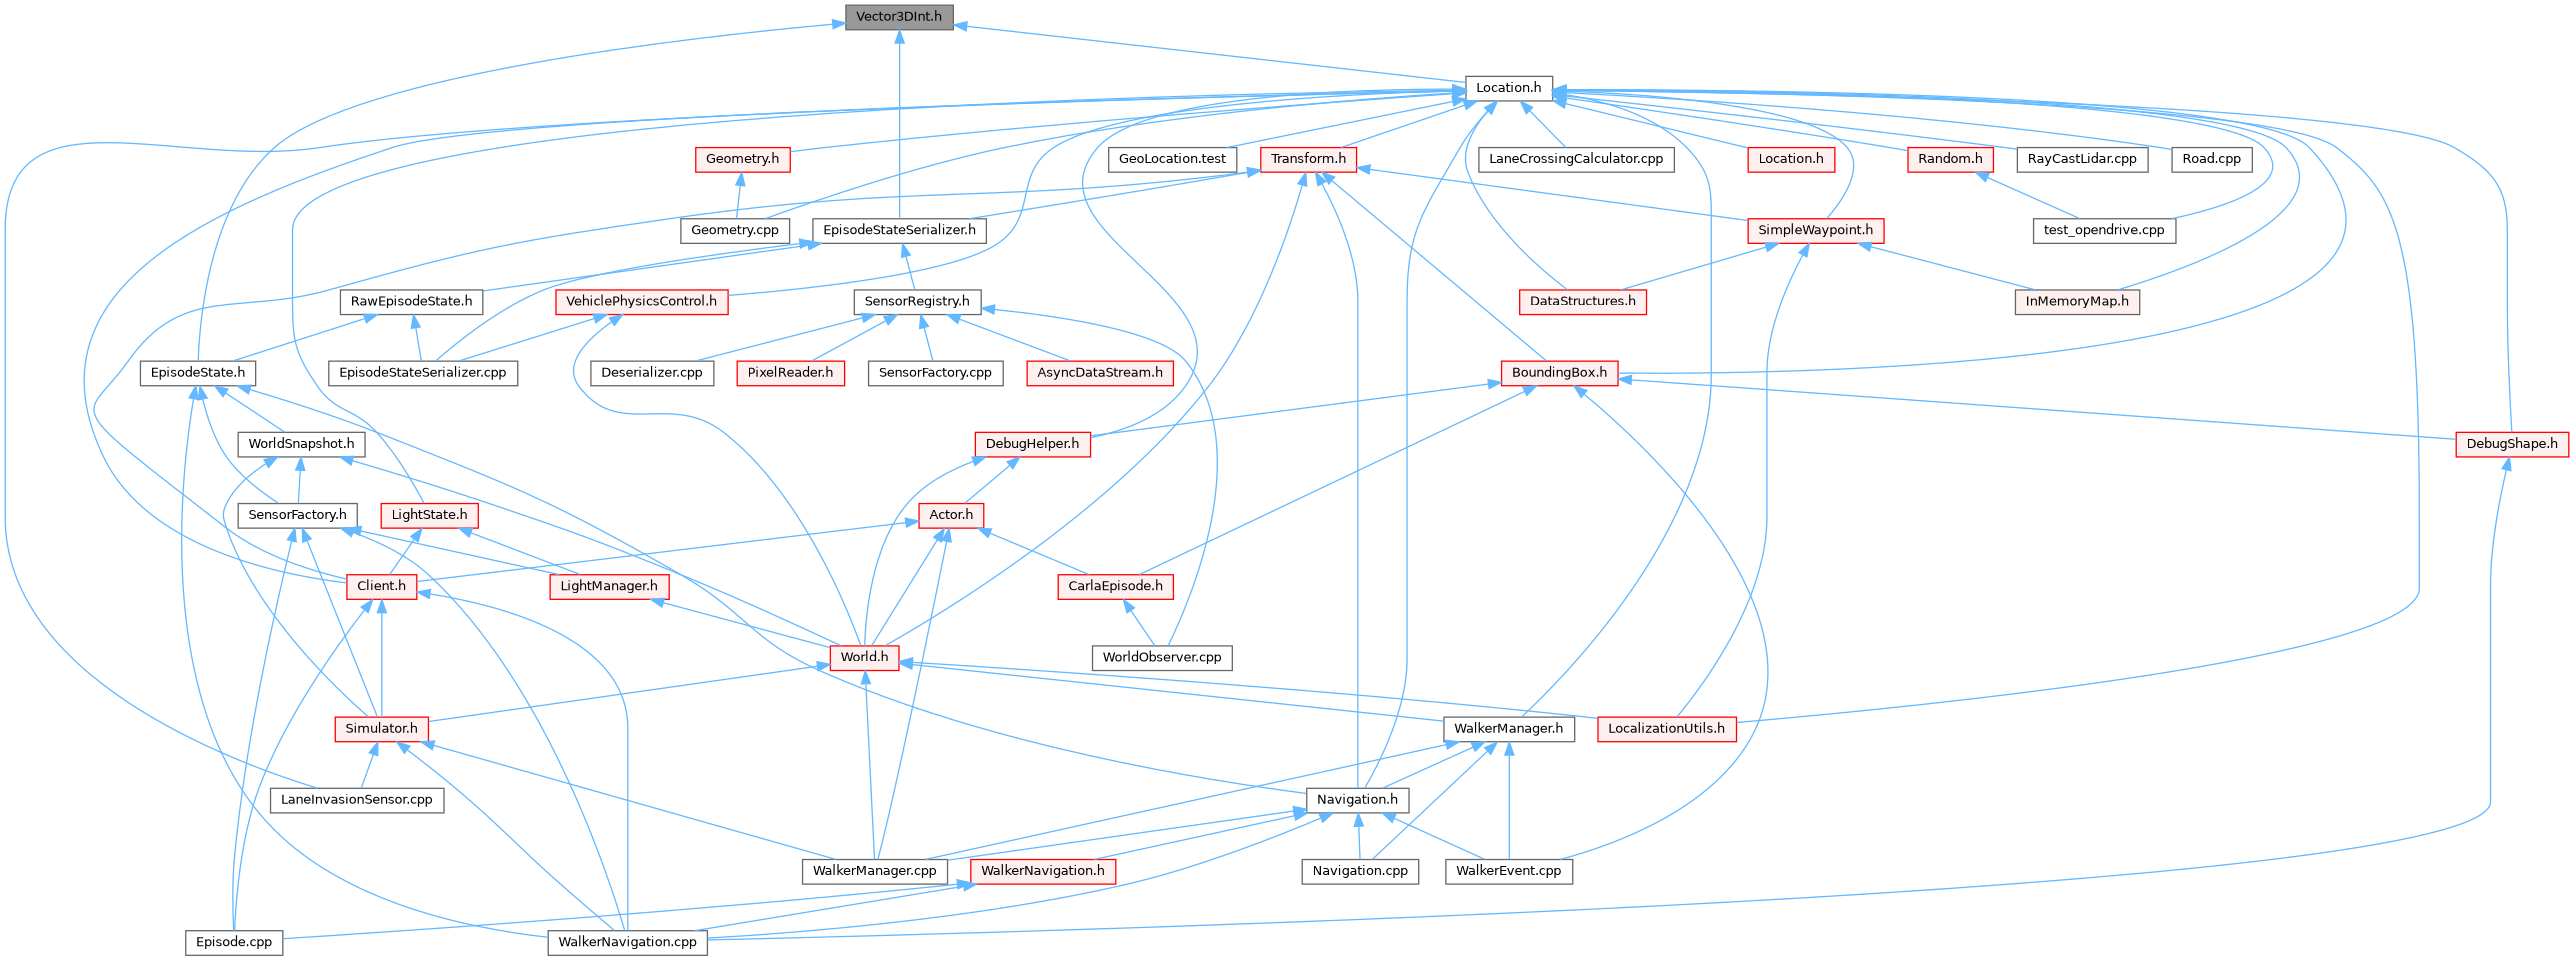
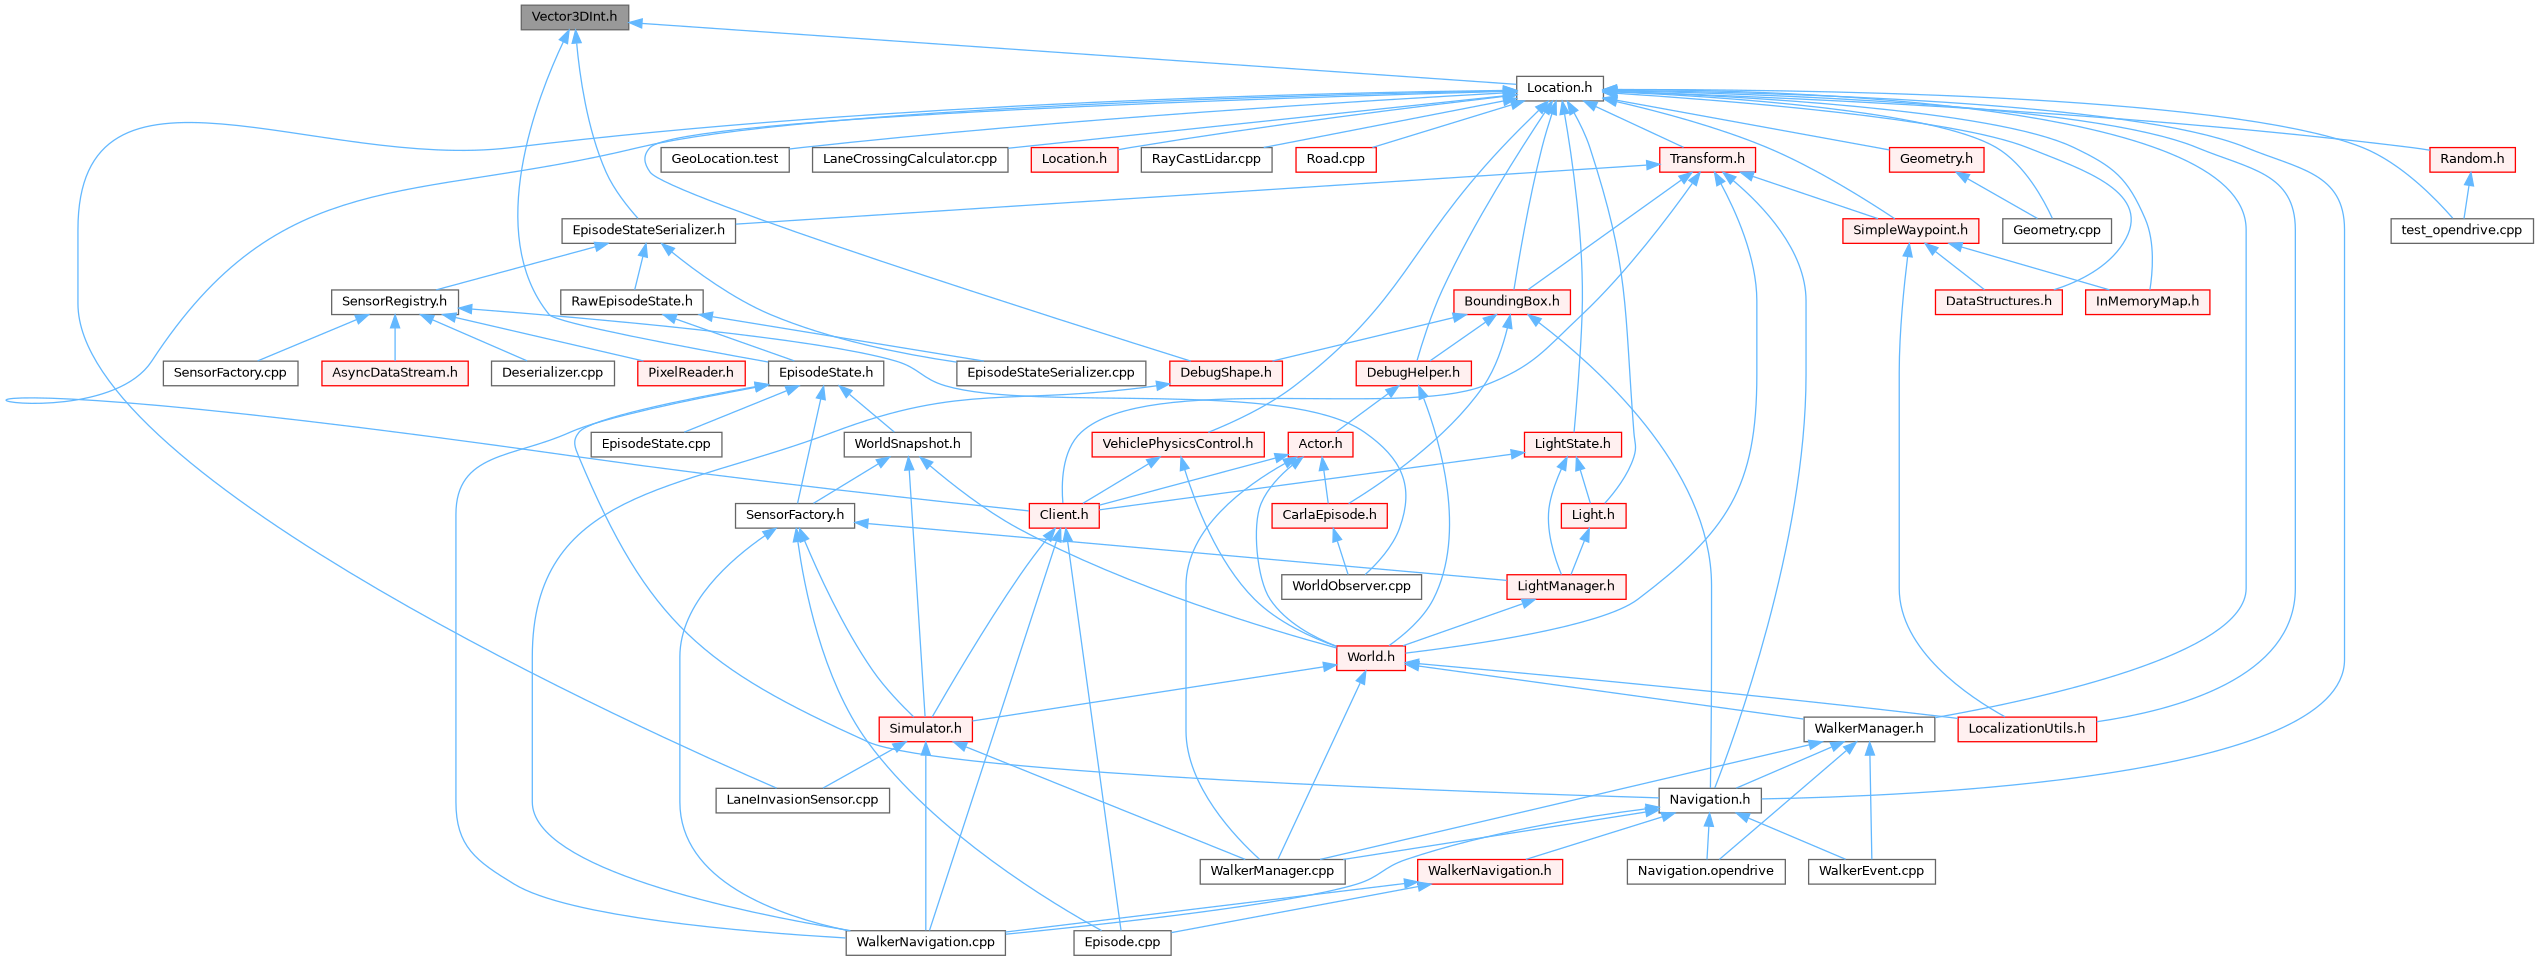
node "Road.cpp": color grey40 -> red
node "InMemoryMap.h": color grey40 -> red
edge "EpisodeStateSerializer.cpp" -> "VehiclePhysicsControl.h": now "Client.h" -> "VehiclePhysicsControl.h"
node "EpisodeState.cpp": added
node "Light.h": added
edge "WalkerEvent.cpp" -> "BoundingBox.h": now "Navigation.h" -> "BoundingBox.h"
node "Navigation.cpp": label "Navigation.cpp" -> "Navigation.opendrive"
